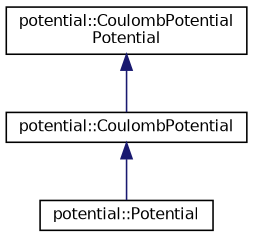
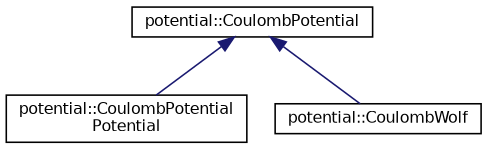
edge "potential::CoulombPotential" -> "potential::CoulombPotential Potential": reversed
node "potential::Potential": label "potential::Potential" -> "potential::CoulombWolf"
